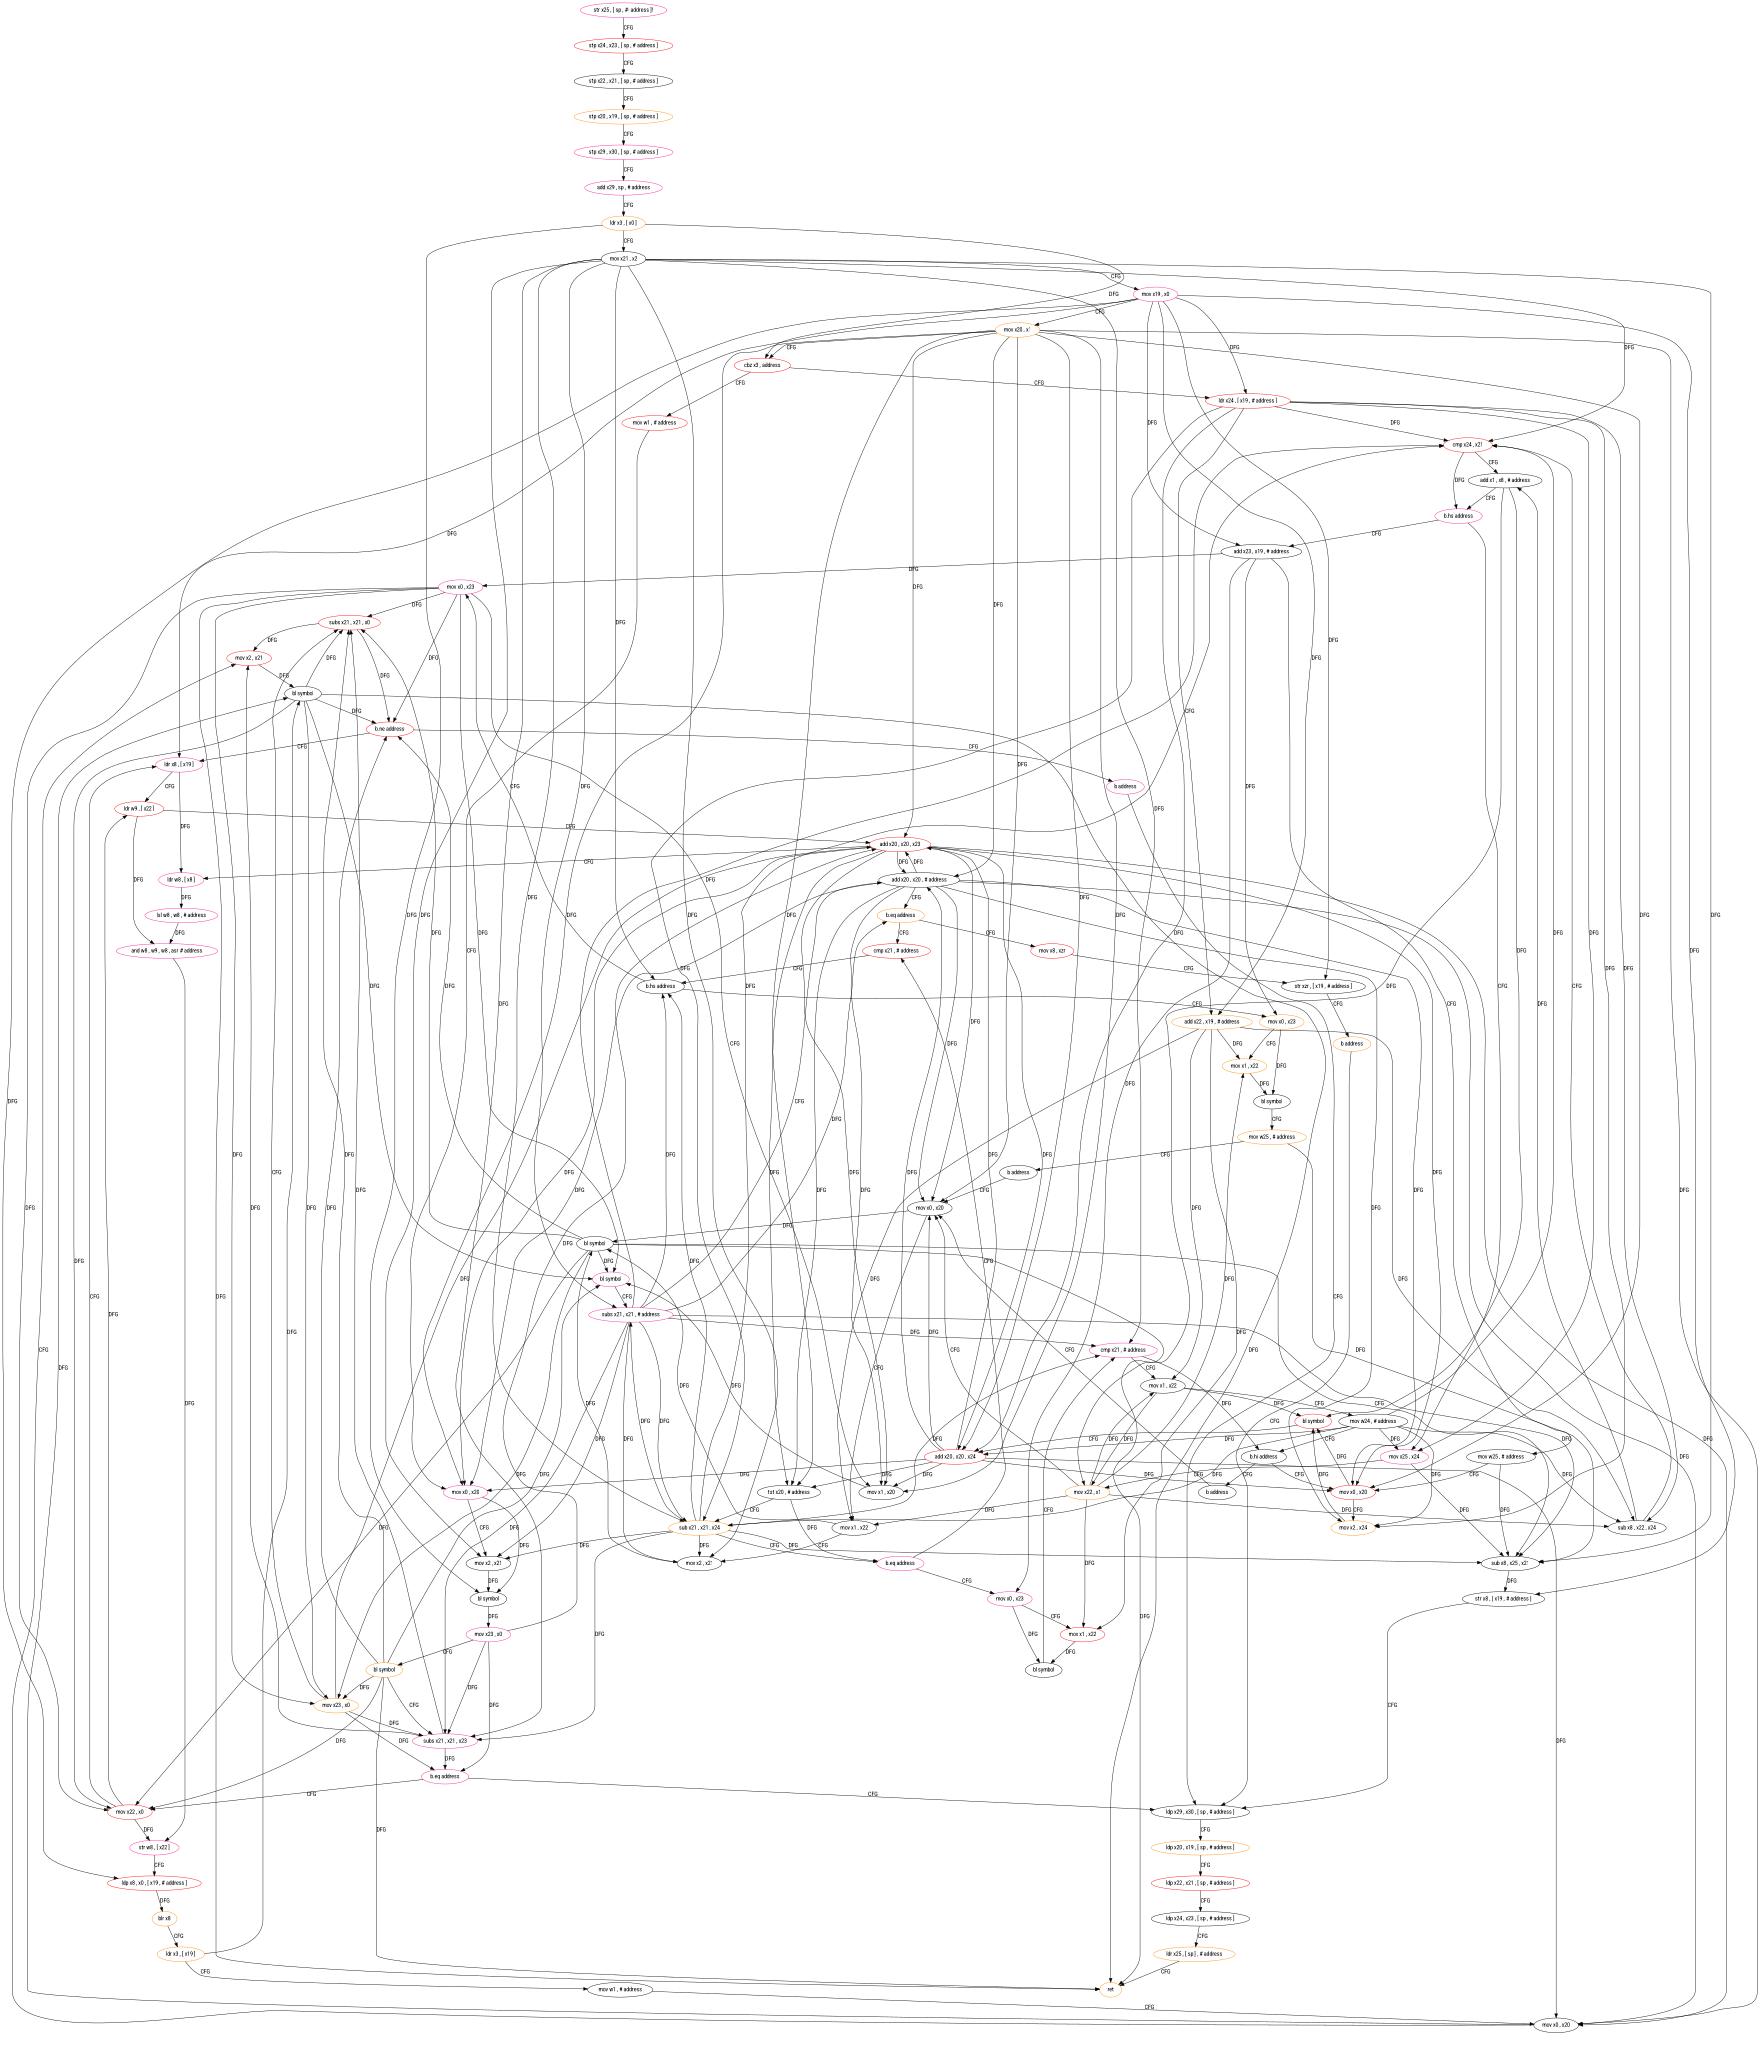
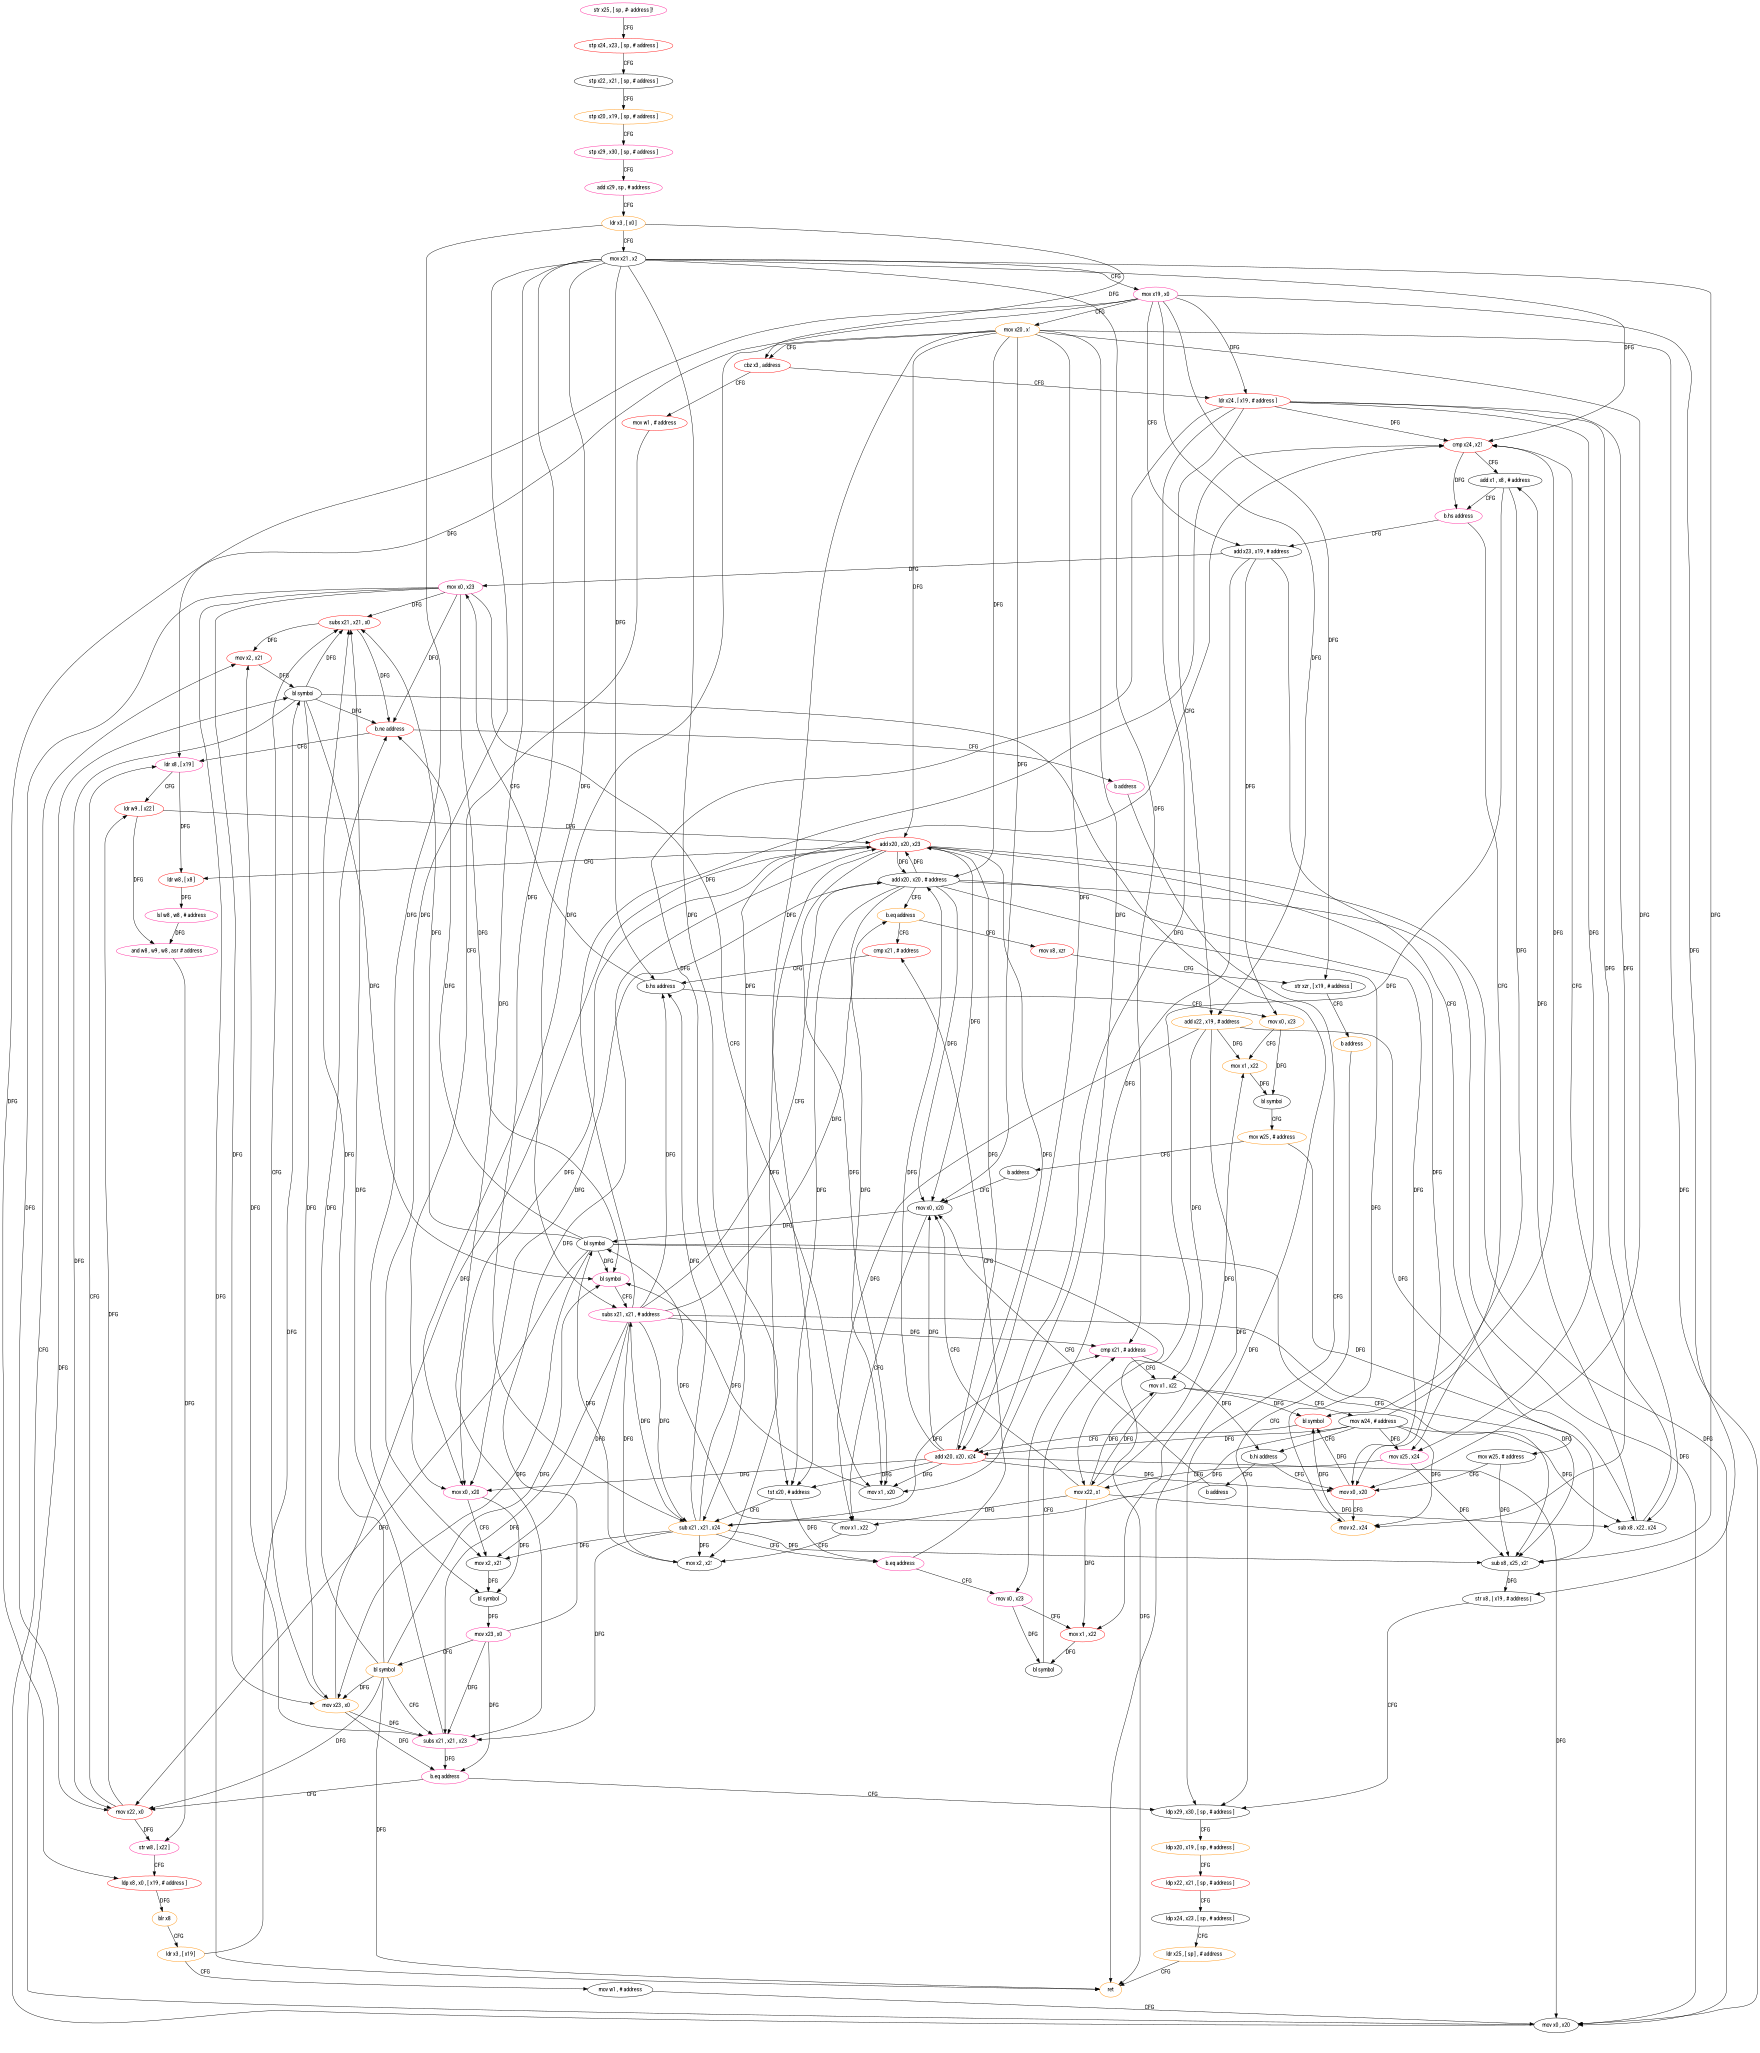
edge "mov x19 , x0" -> "add x23 , x19 , # address": label "DFG" -> "CFG"
node "ldr w8 , [ x8 ]": color deeppink -> red
